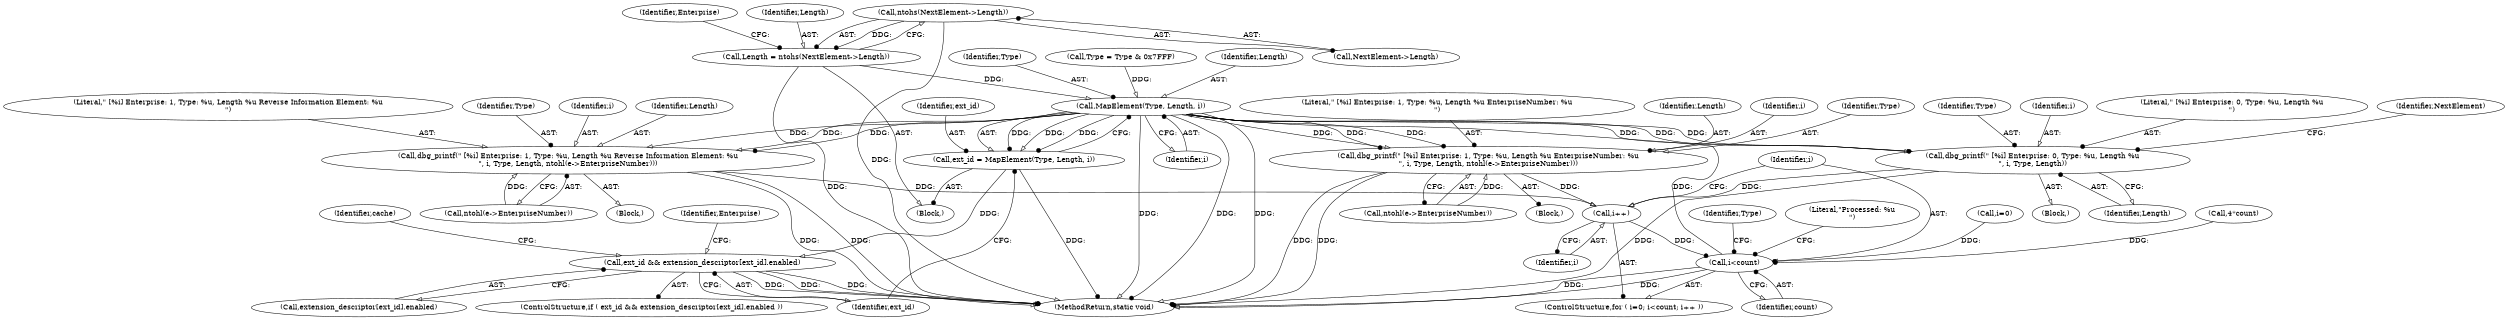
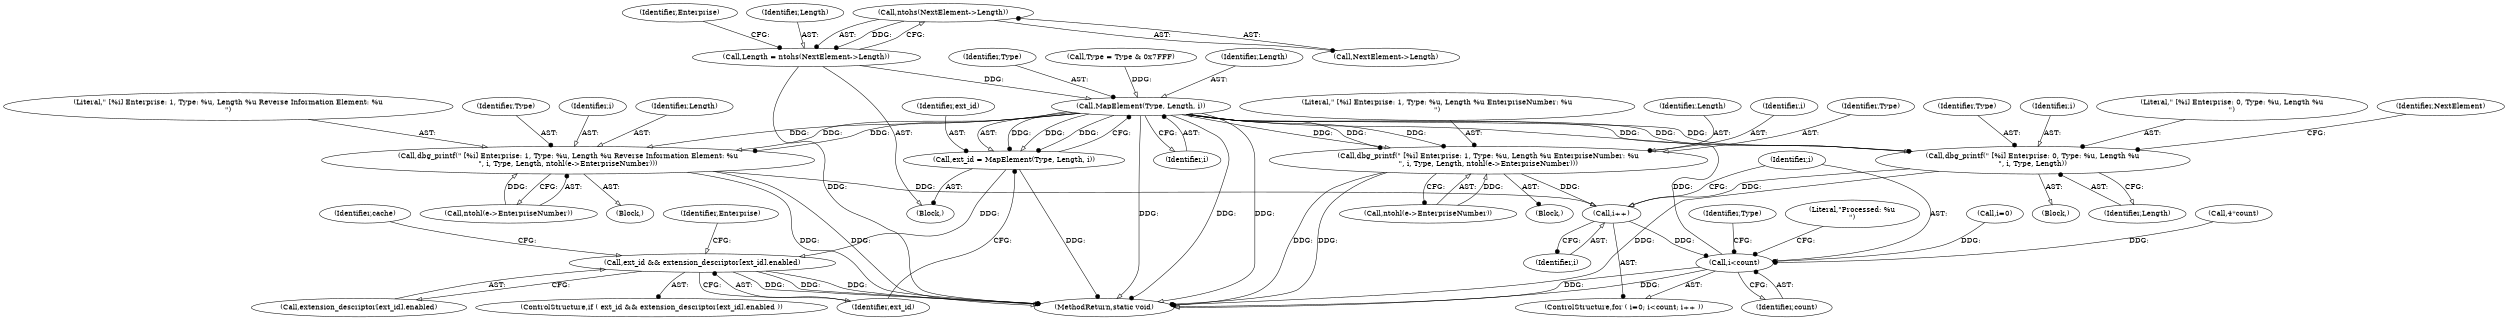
edge "(Call,ntohs(NextElement->Length))" -> "(MethodReturn,static void)": removed, label "DDG:"
edge "(Call,extension_descriptor[ext_id].enabled)" -> "(Call,ext_id && extension_descriptor[ext_id].enabled)": arrowhead dot -> onormal
